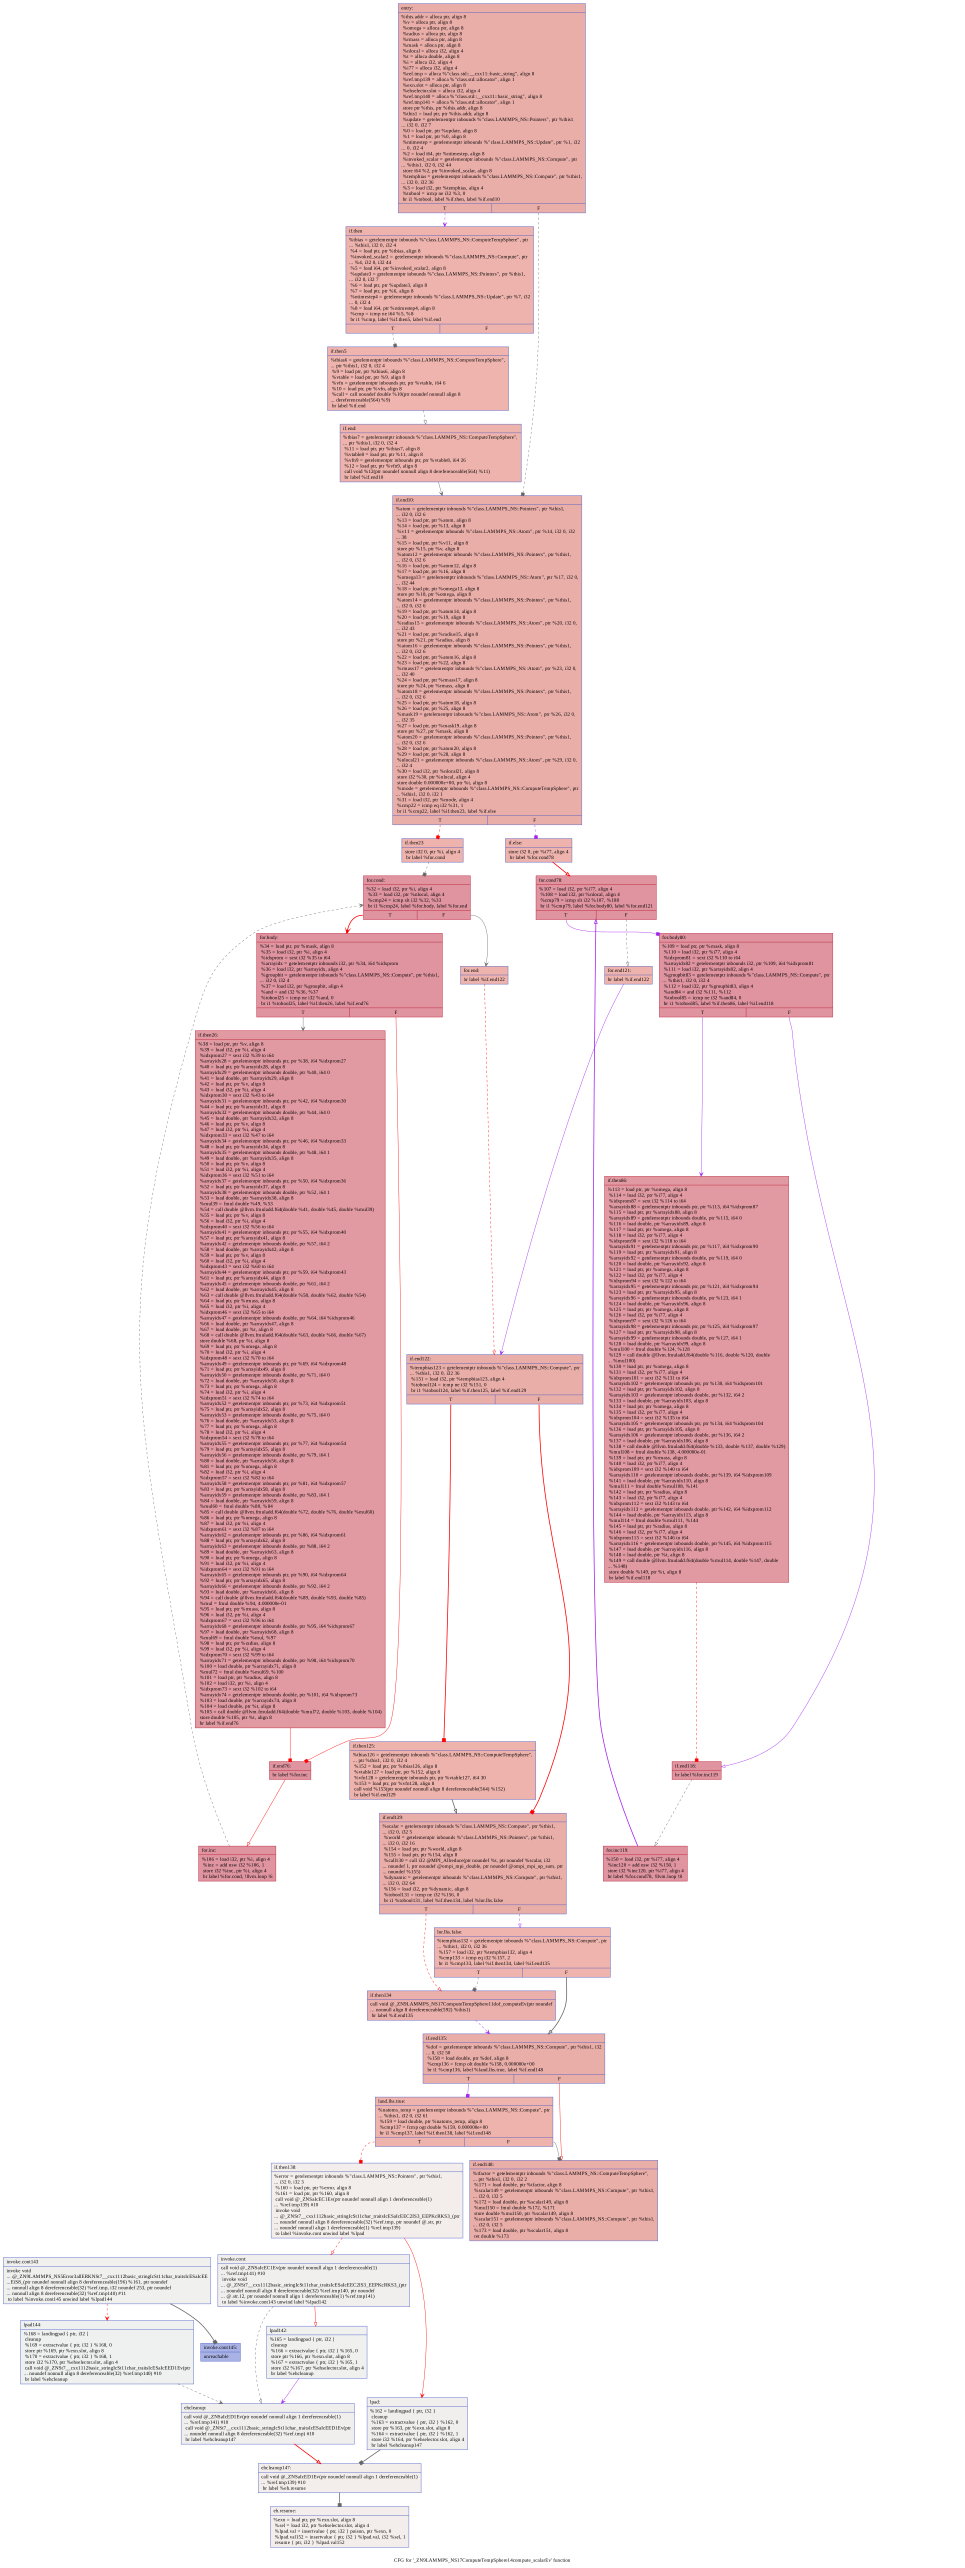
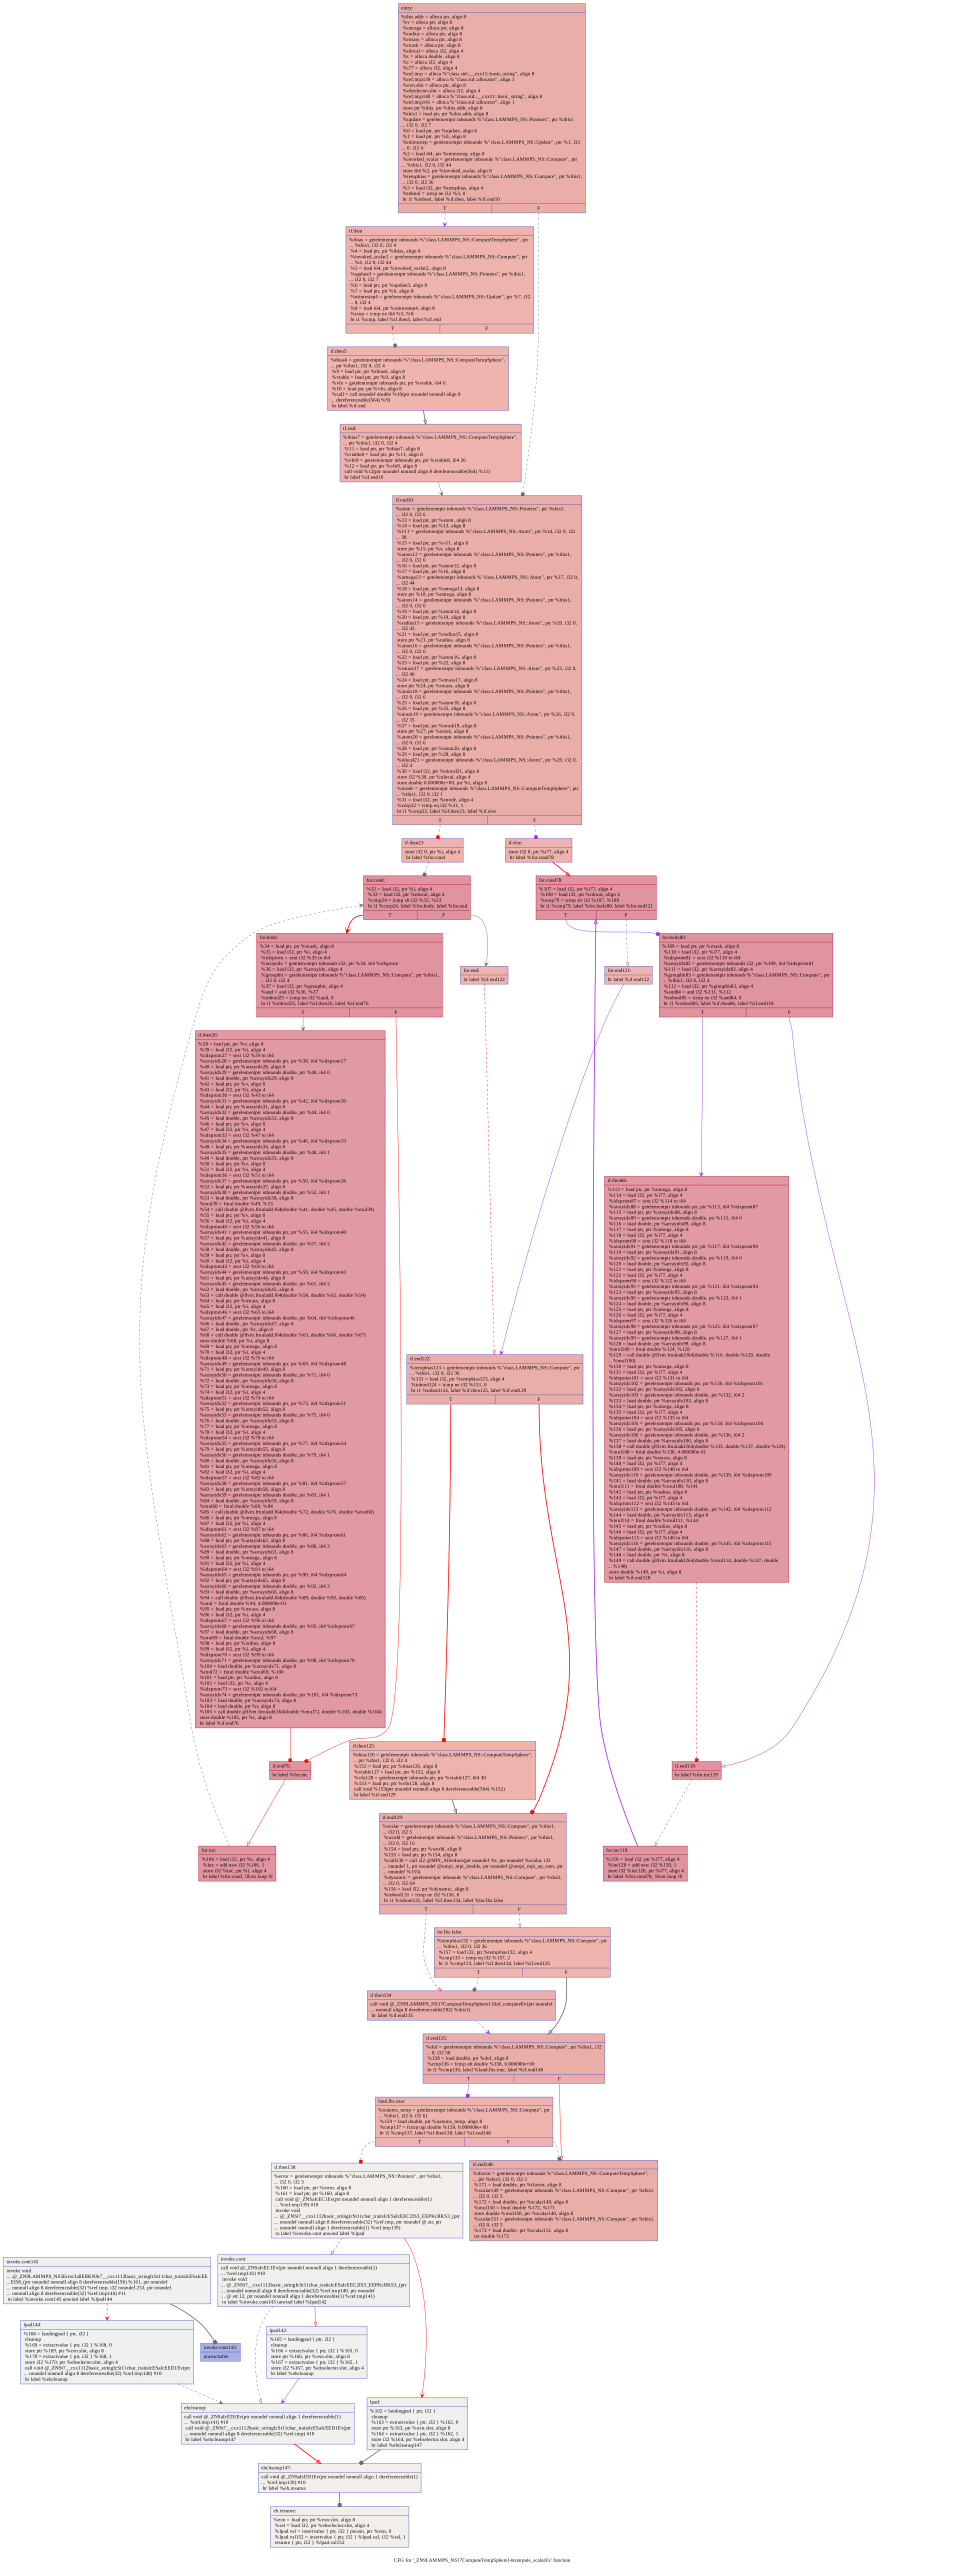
edge "if.then5:" -> "if.end:": style dashed -> bold
edge "land.lhs.true:" -> "if.end148:": style solid -> dashed
